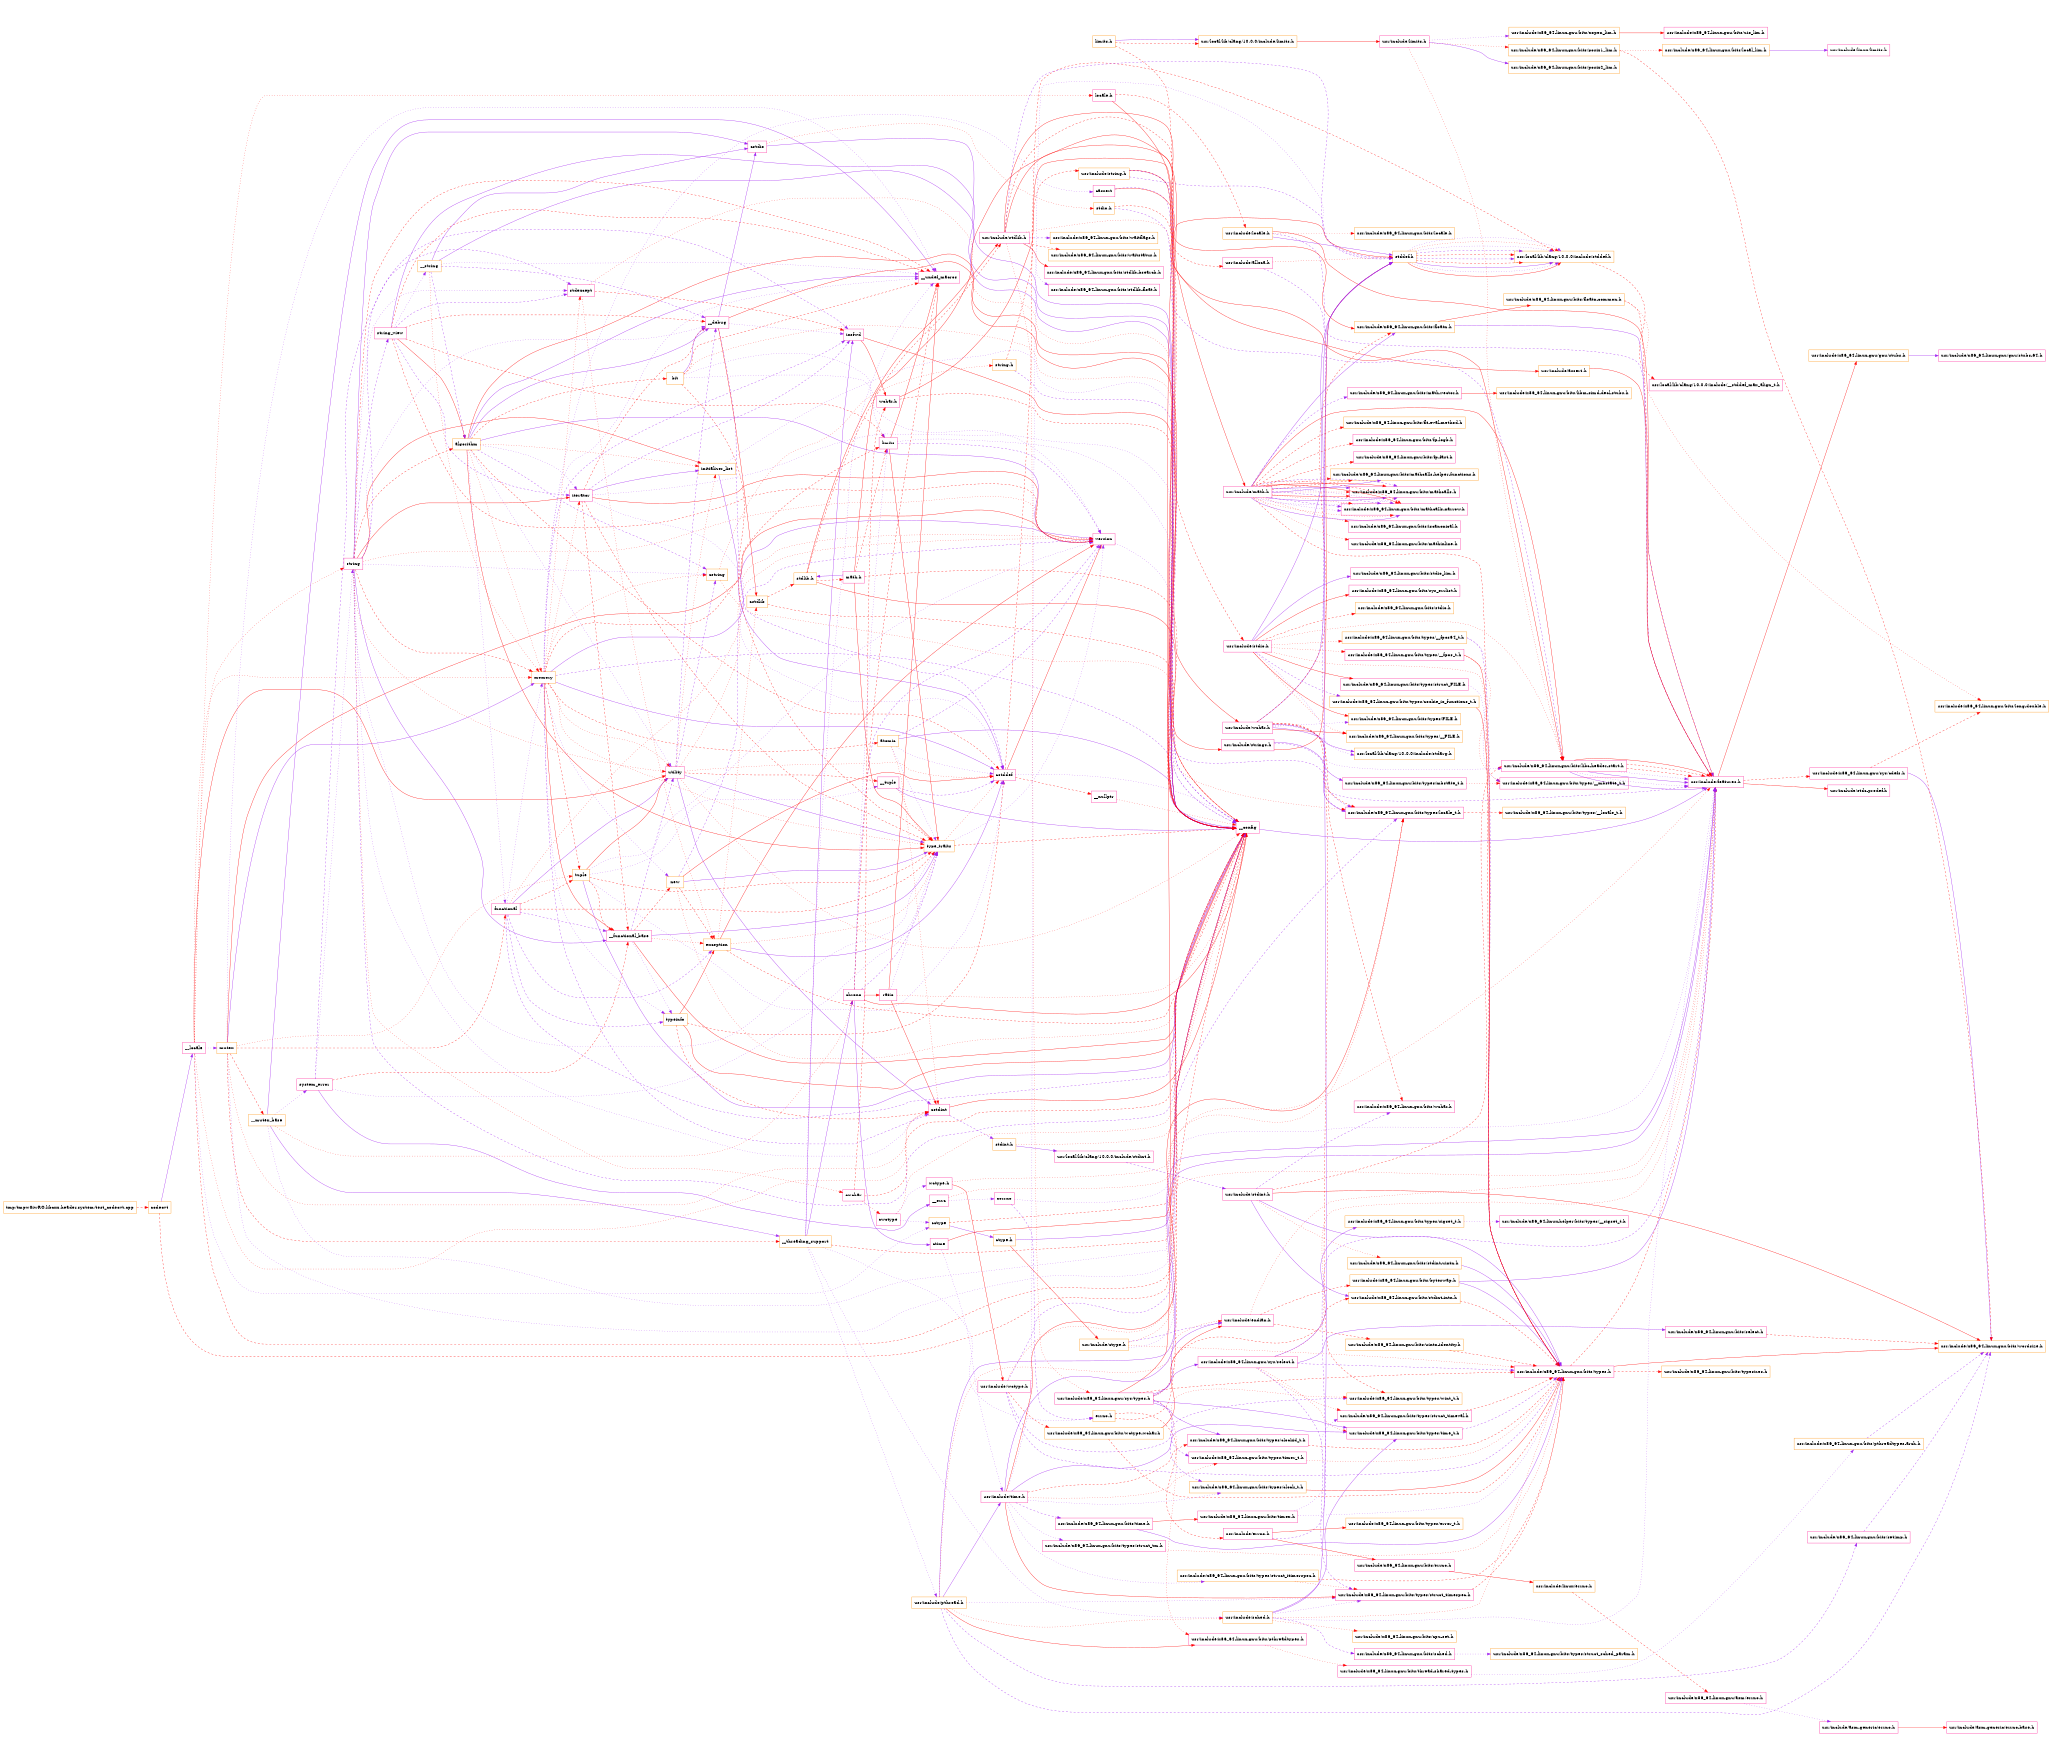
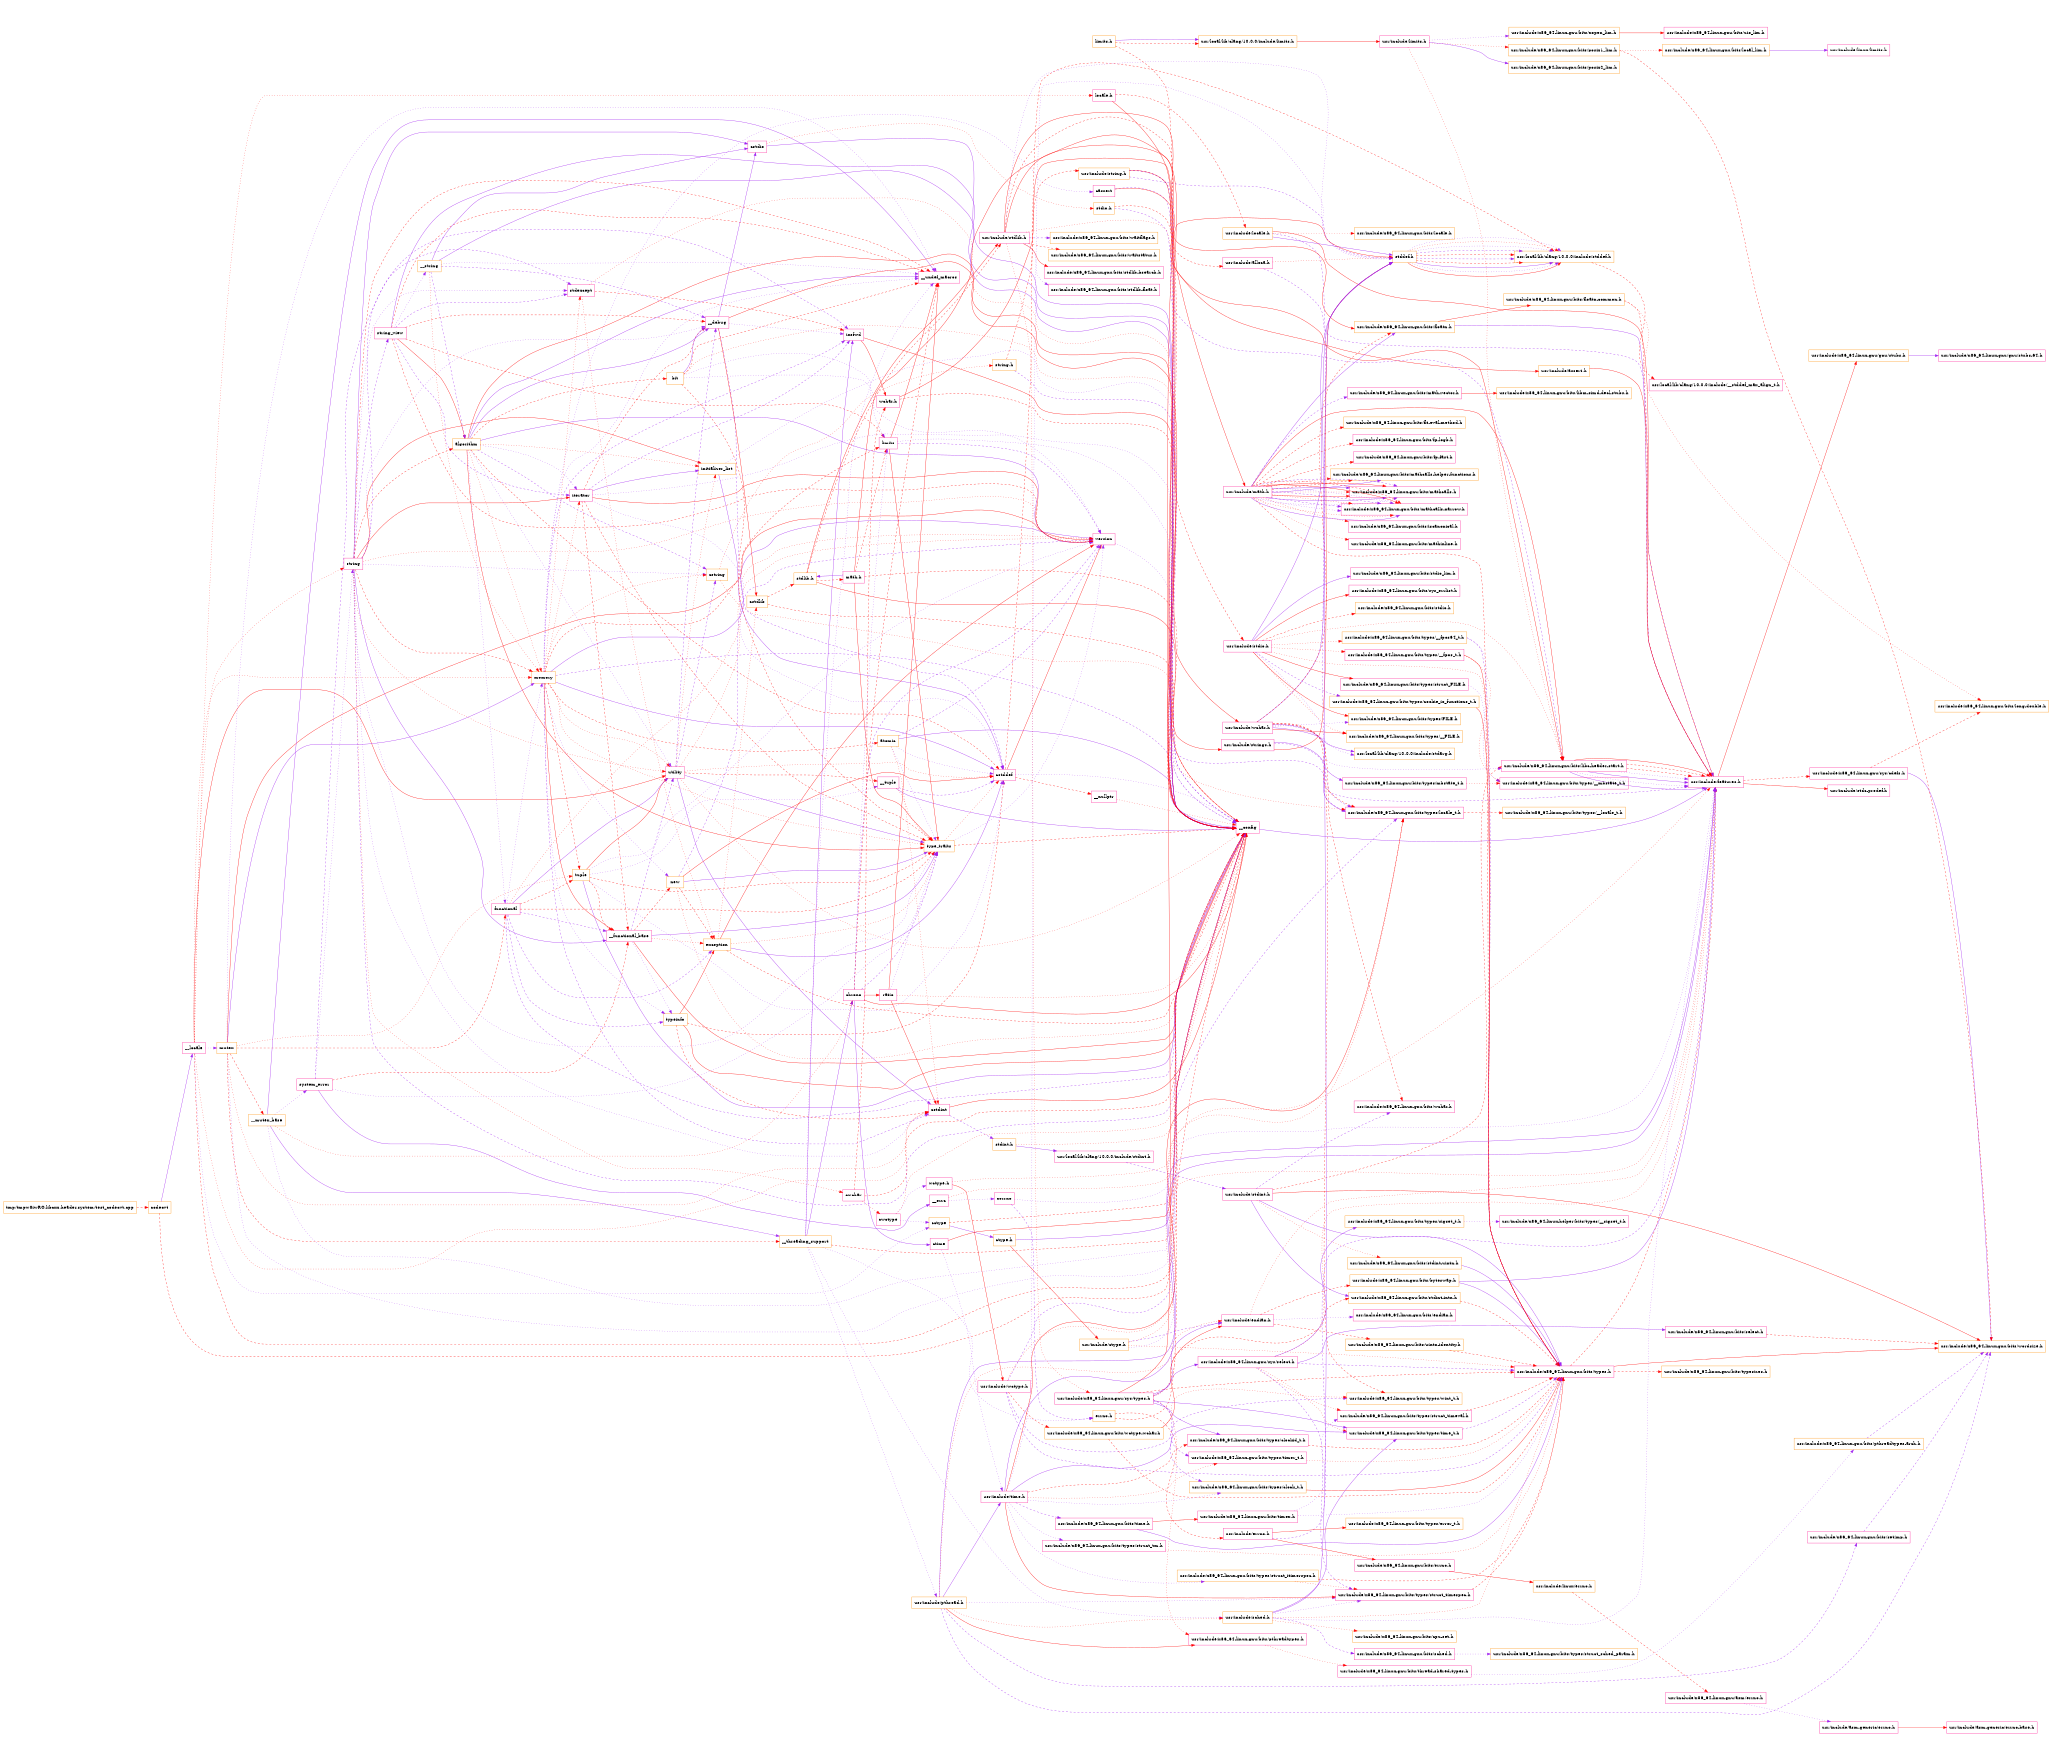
edge "usr/include/stdlib.h" -> "stddef.h": style dashed -> dotted
node "usr/include/x86_64-linux-gnu/bits/endian.h": added
